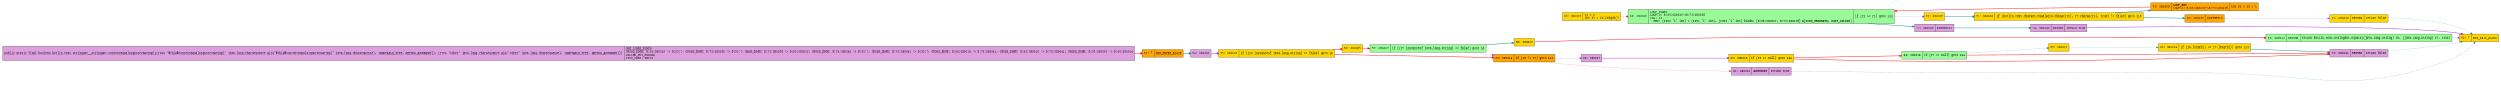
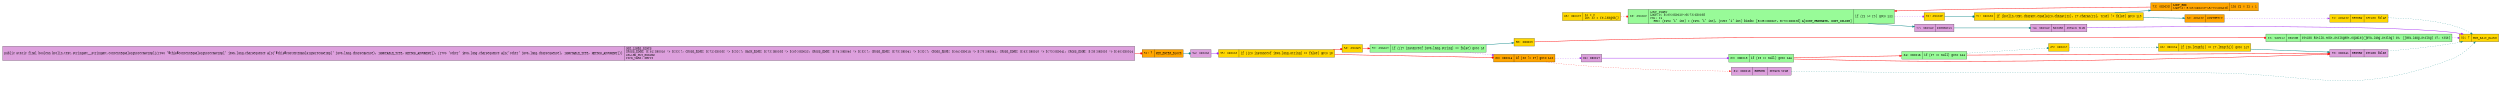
node "63: 0x0018": fillcolor gold -> palegreen
node "61: 0x0016": text "ARGUMENT" -> "RETURN"
